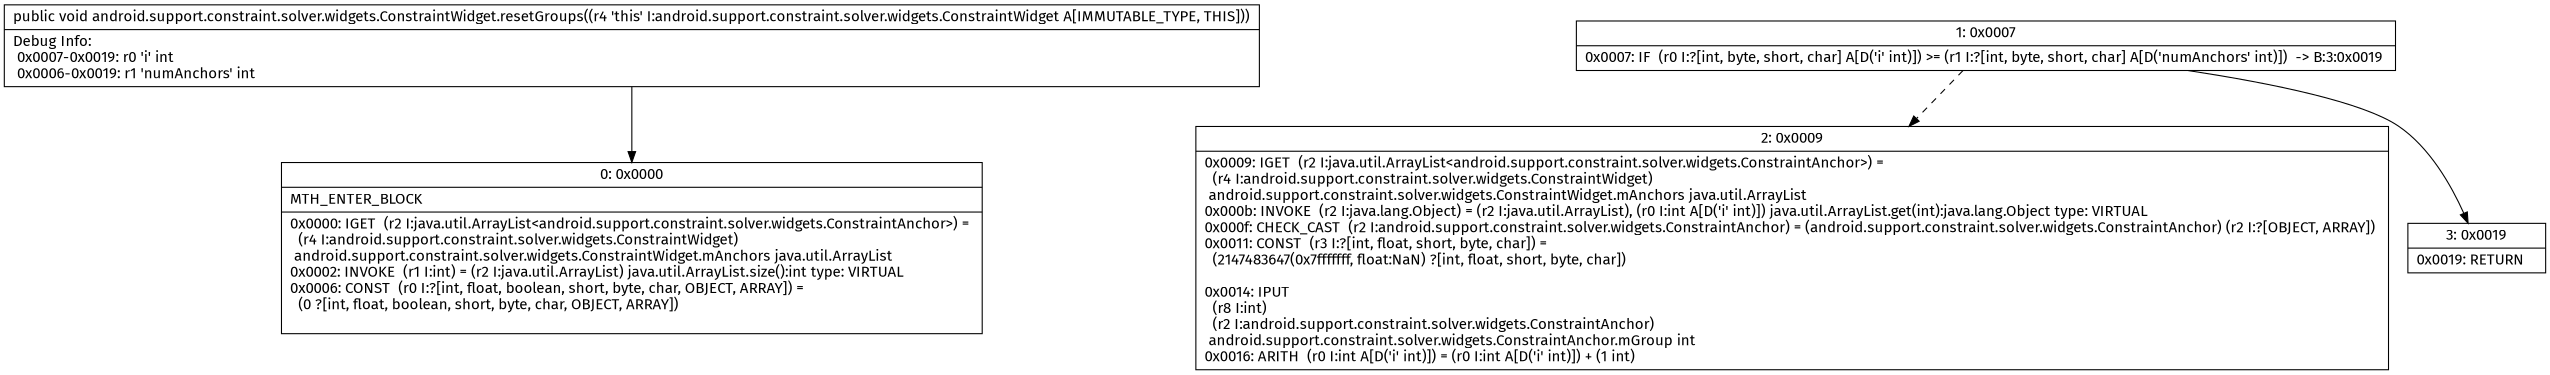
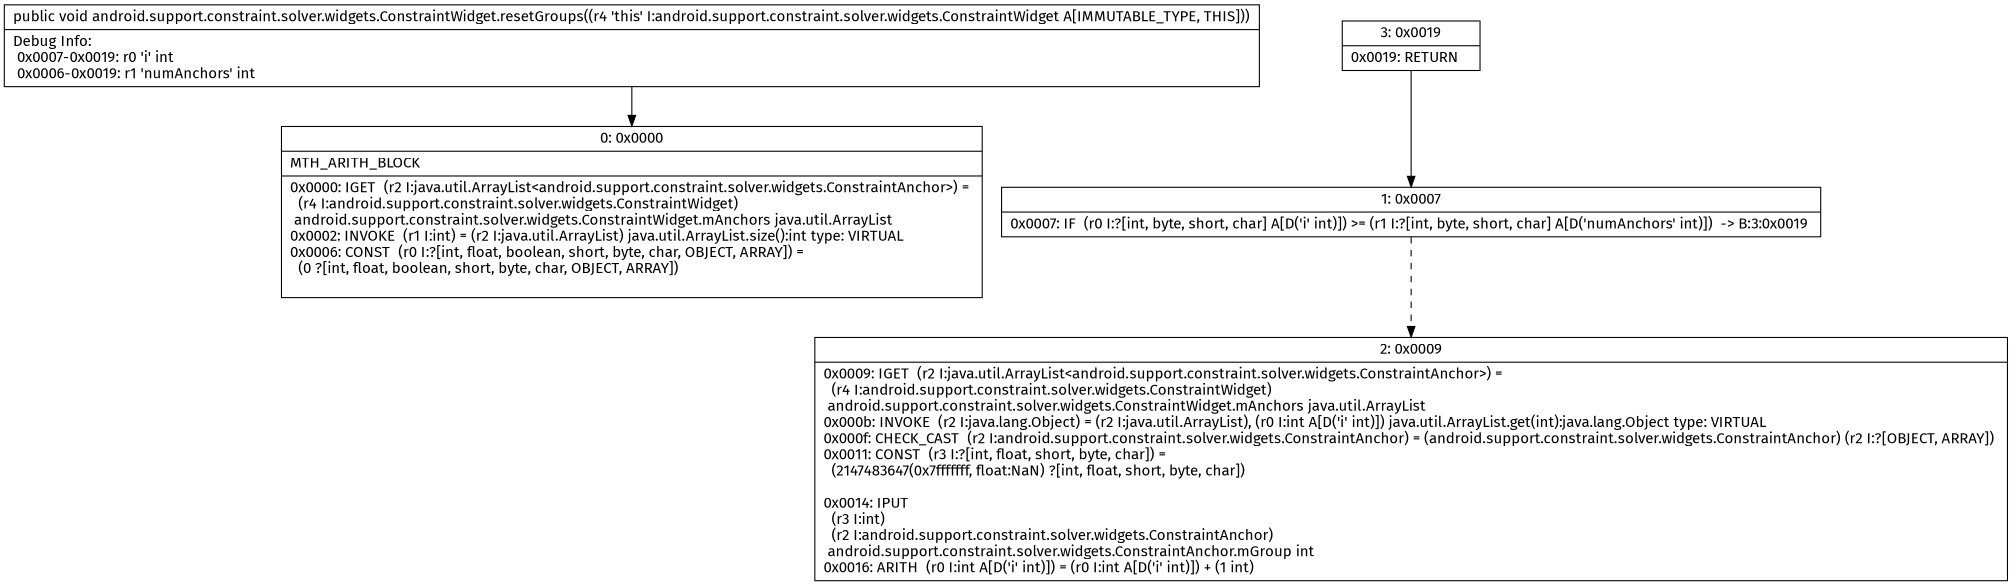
edge "1: 0x0007" -> "3: 0x0019": reversed
node "0: 0x0000": text "MTH_ENTER_BLOCK" -> "MTH_ARITH_BLOCK"
node "2: 0x0009": text "(r8 I:int)" -> "(r3 I:int)"
